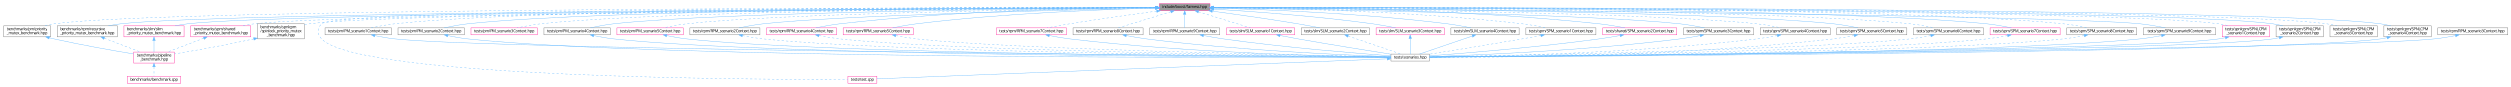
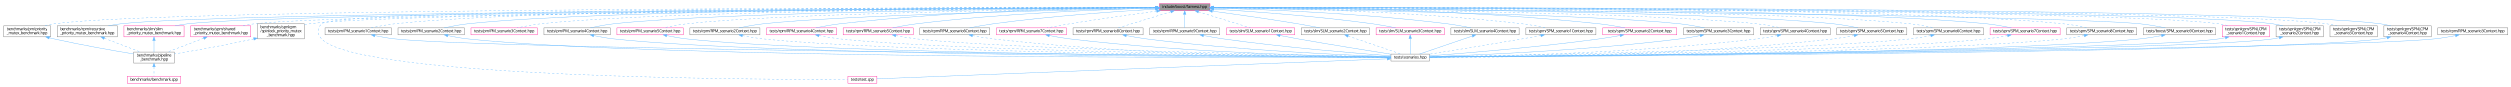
node "tests/rpm/RPM_scenario6Context.hpp": added
node "tests/shared/SPM_scenario2Context.hpp": label "tests/shared/SPM_scenario2Context.hpp" -> "tests/spm/SPM_scenario2Context.hpp"
node "tests/spm/SPM_scenario9Context.hpp": label "tests/spm/SPM_scenario9Context.hpp" -> "tests/boost/SPM_scenario9Context.hpp"
node "benchmarks/pipeline _benchmark.hpp": color deeppink -> gray40
